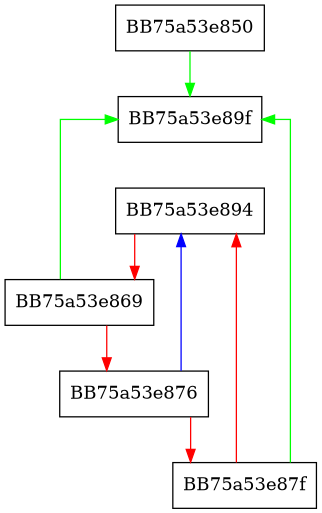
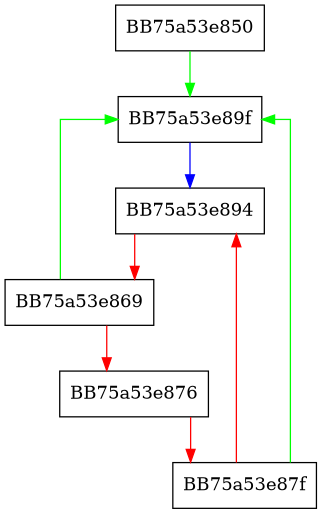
edge "BB75a53e876" -> "BB75a53e894": now "BB75a53e89f" -> "BB75a53e894"
